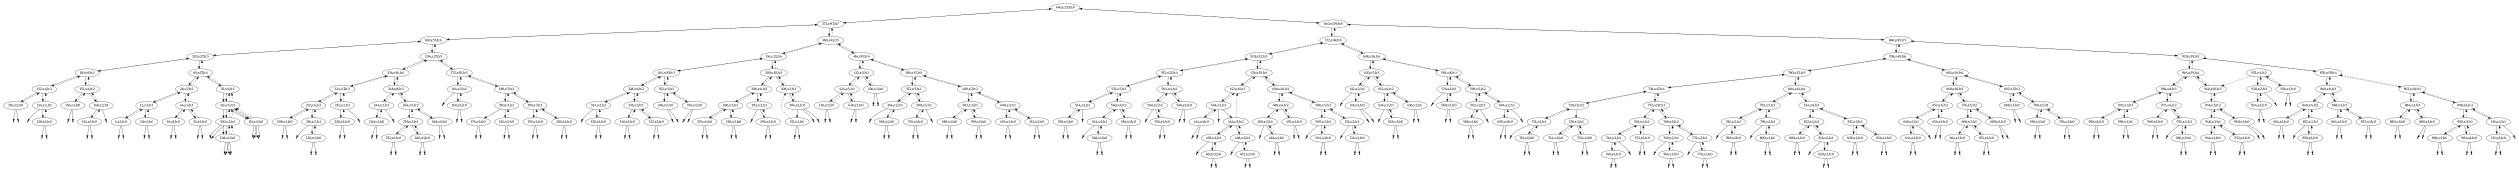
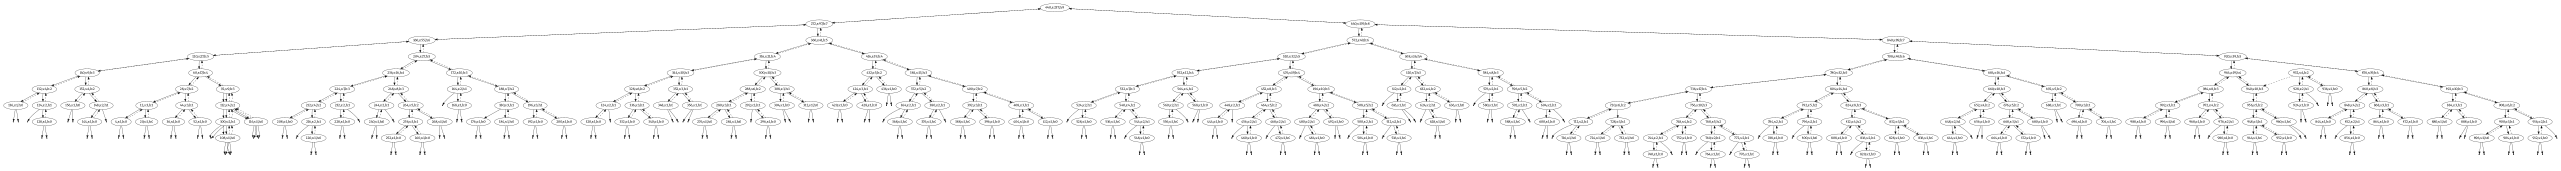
edge "876,s:19,h:4" -> "892,s:10,h:3": style dashed -> solid
node "196,s:7,h:1": label "196,s:7,h:1" -> "196,s:3,h:1"
edge "304,s:1,h:0" -> "312,s:1,h:0": now "308,s:3,h:1" -> "312,s:1,h:0"
edge "448,s:2,h:1" -> "464,s:5,h:2": now "452,s:8,h:3" -> "464,s:5,h:2"
